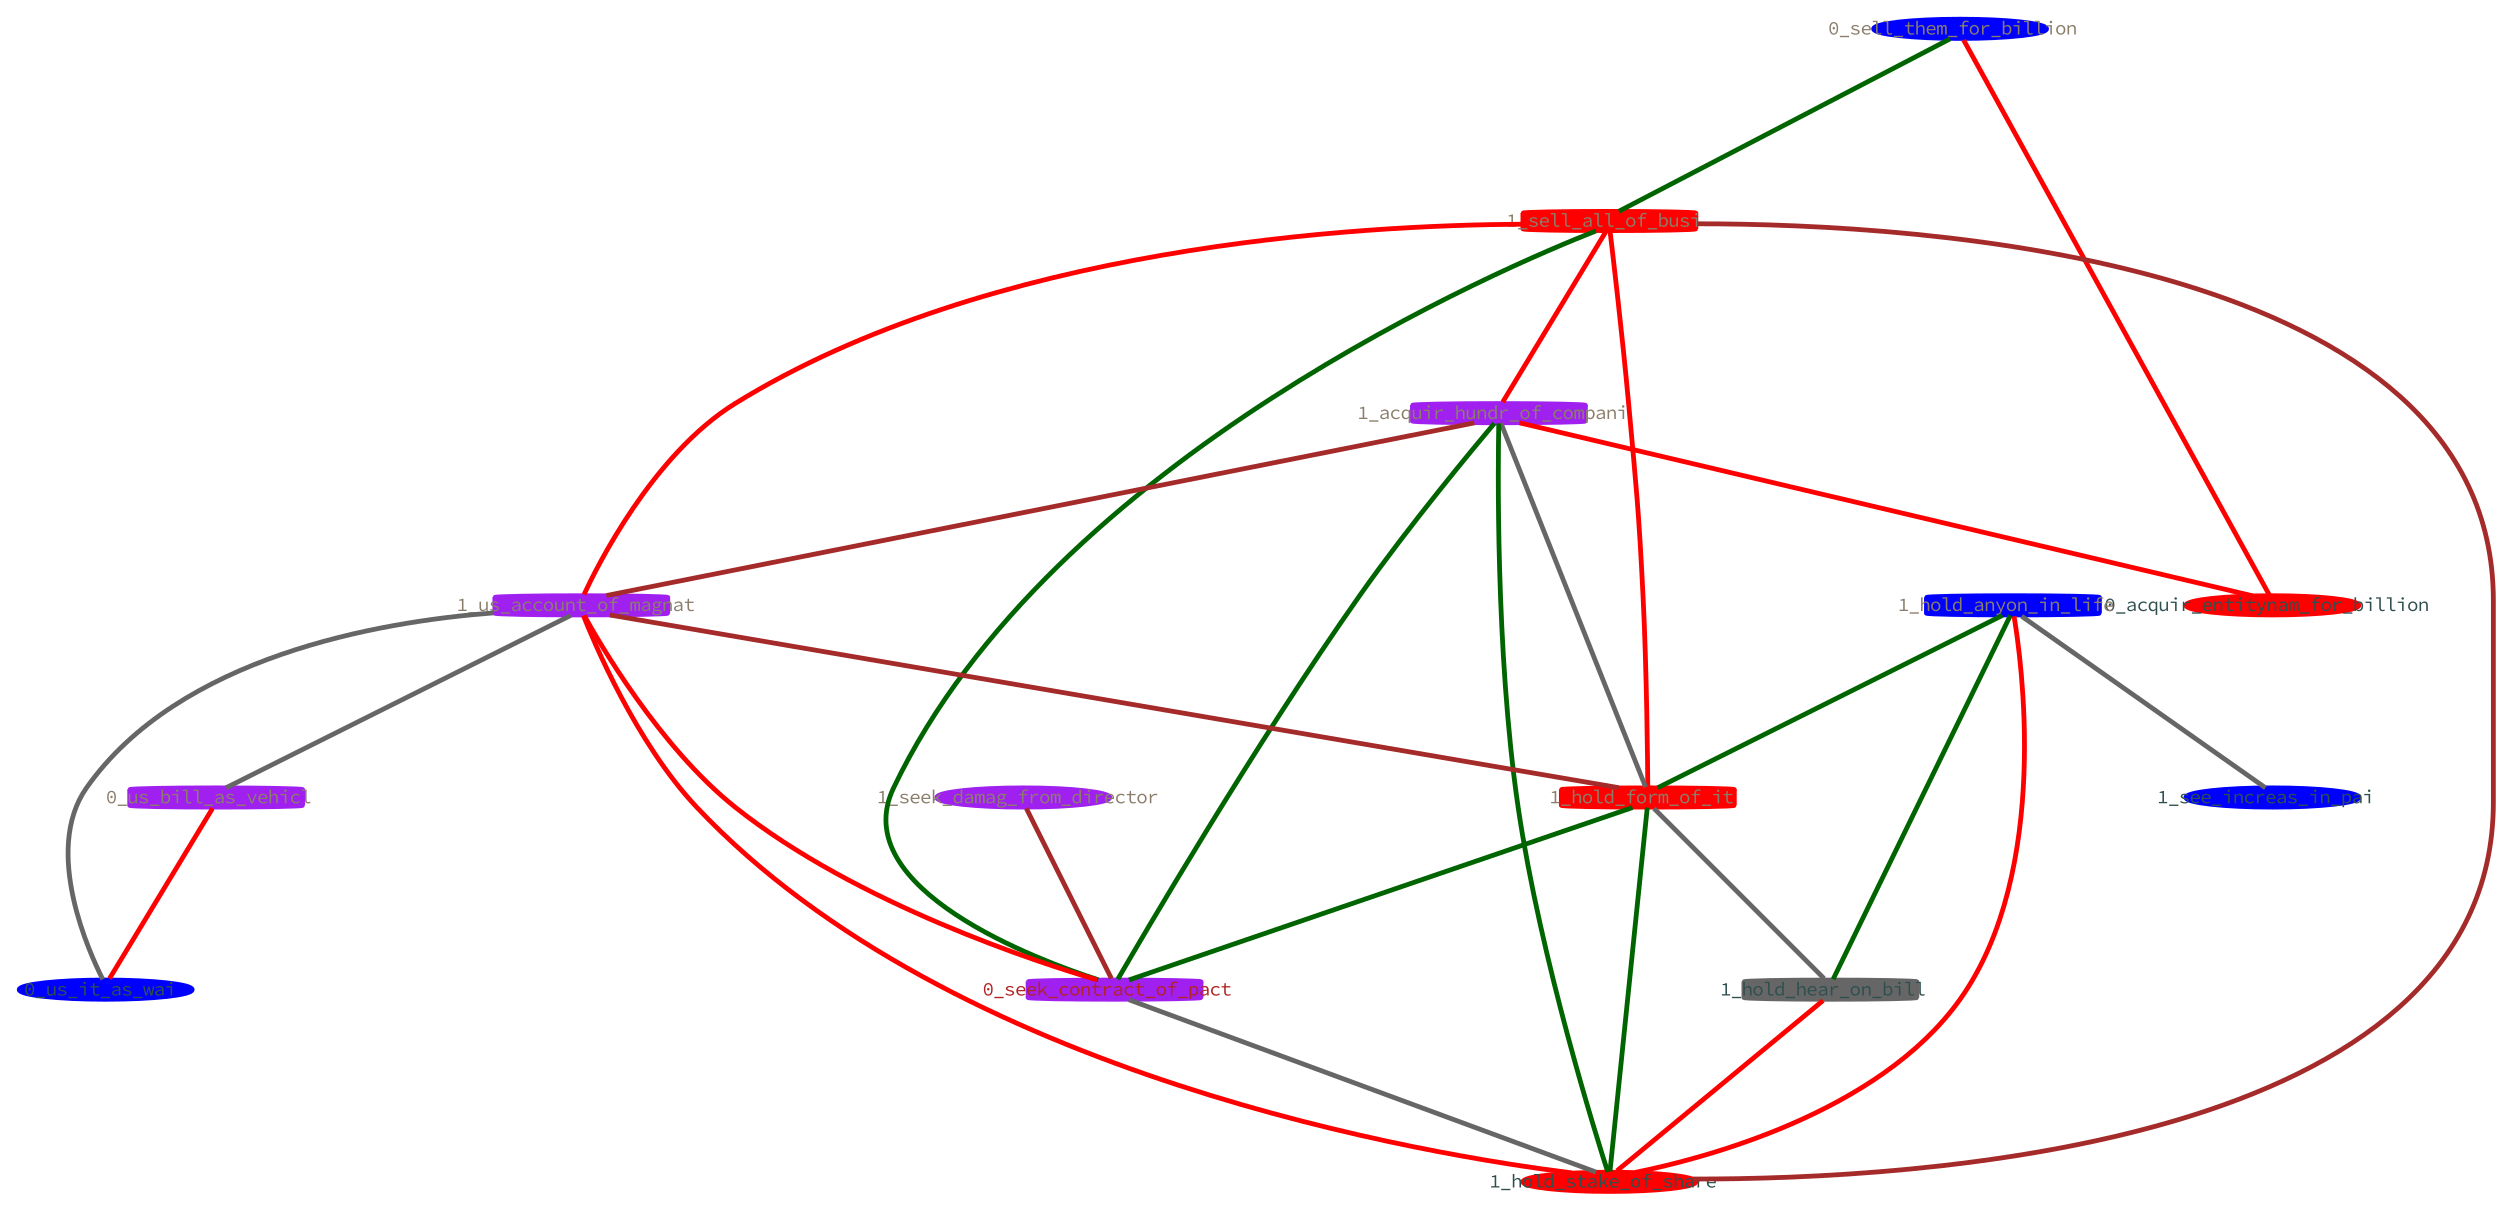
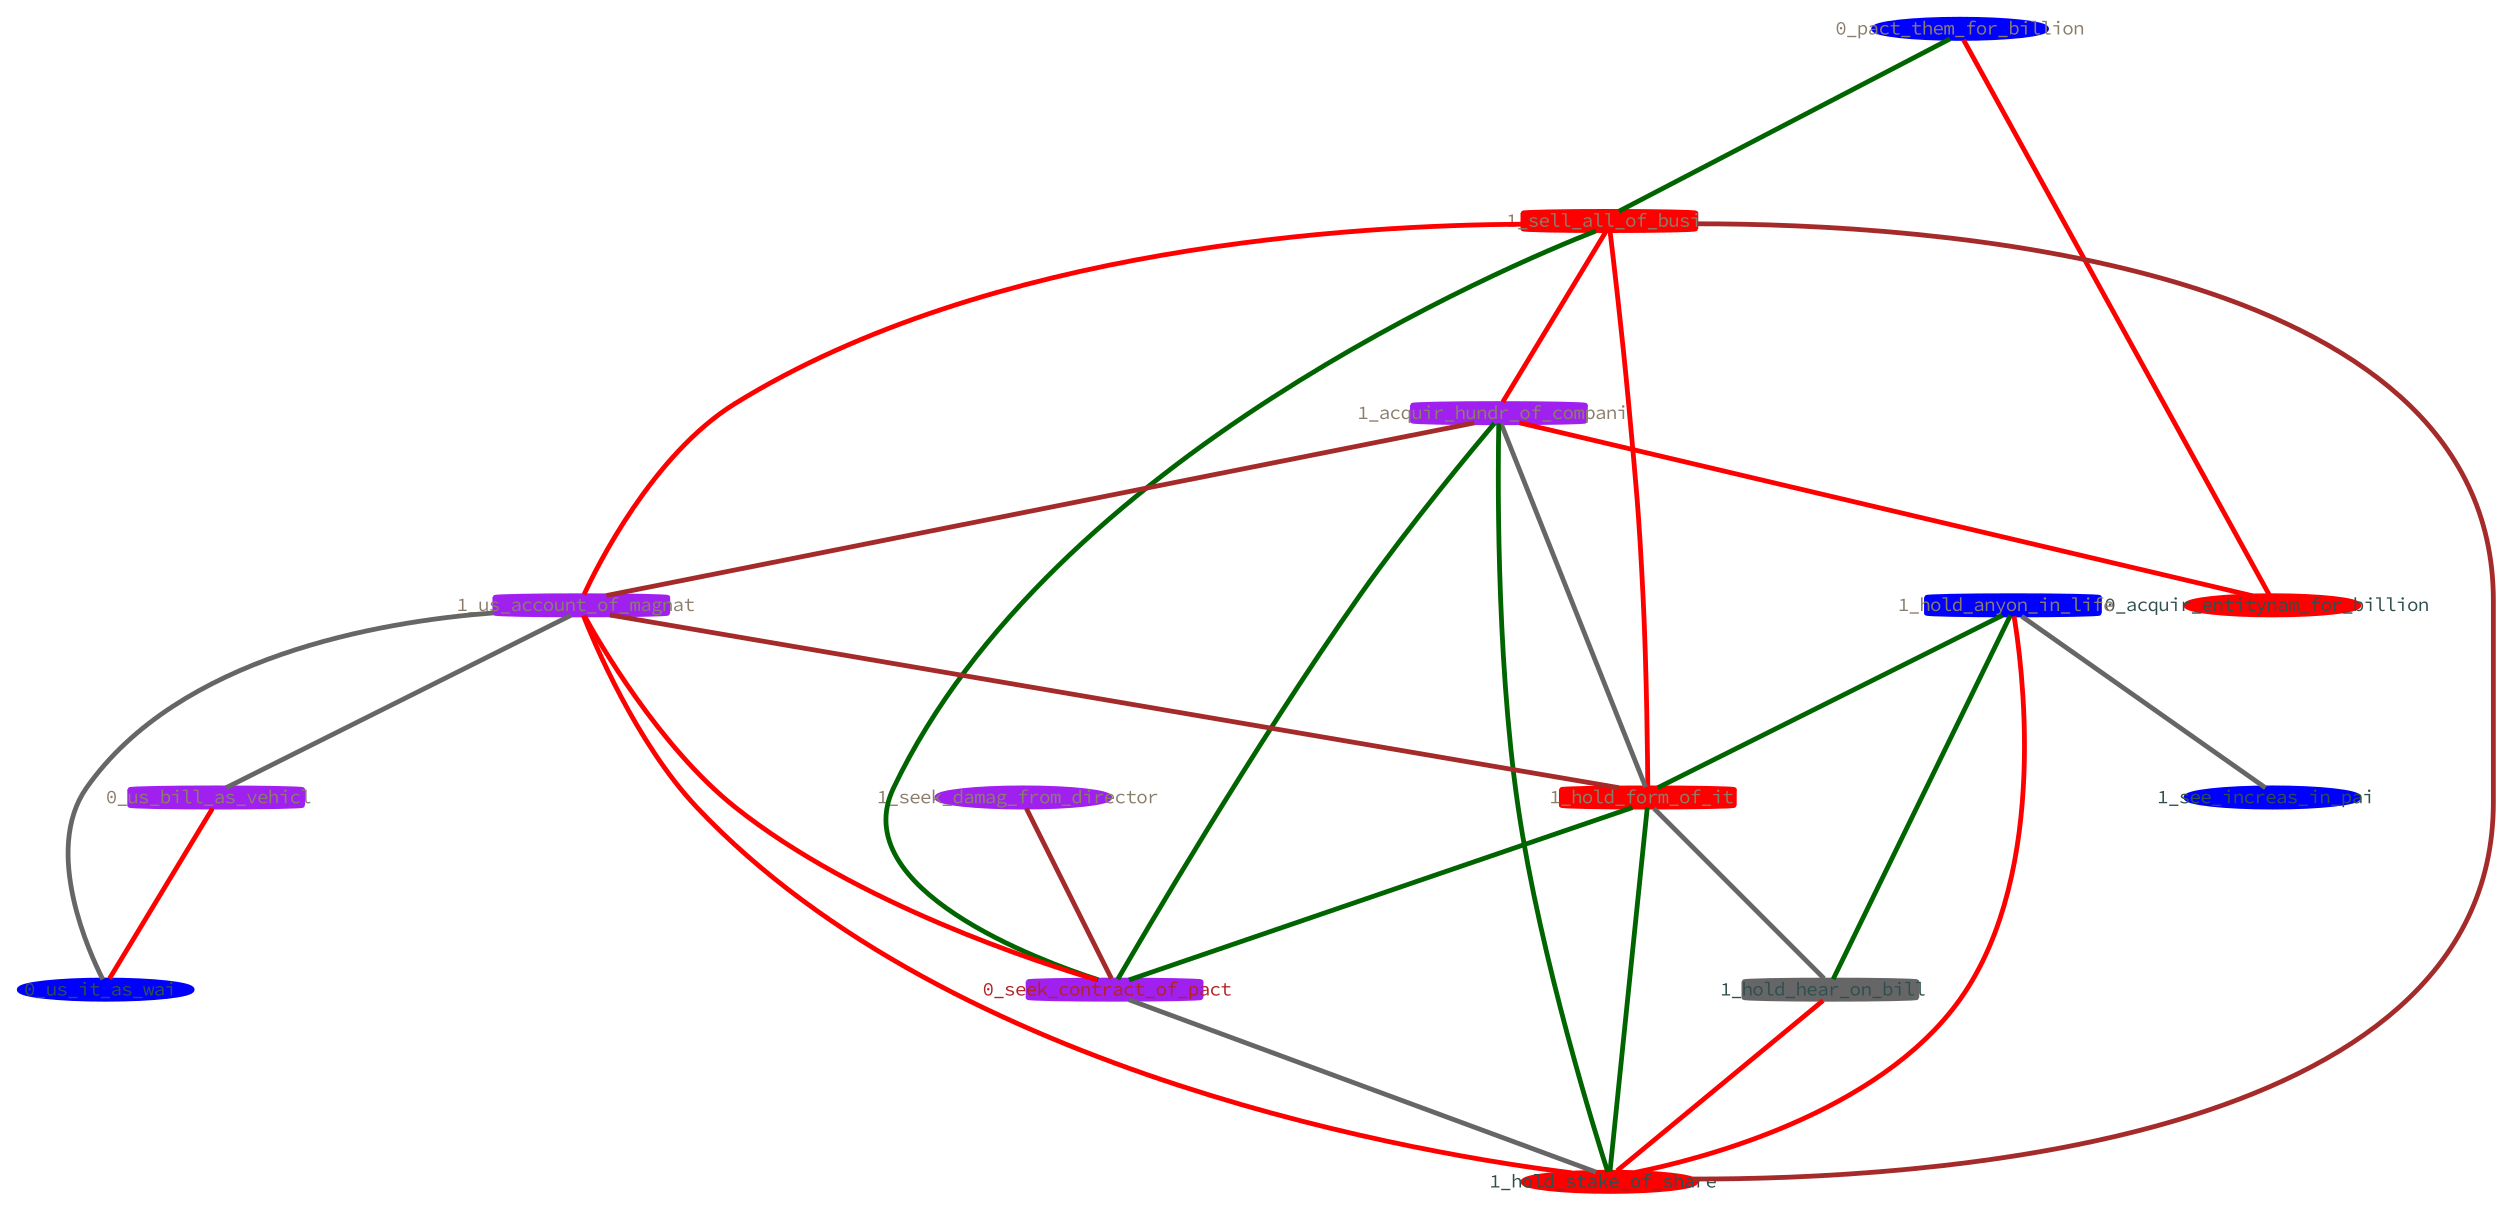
node "0_sell_them_for_billion": label "0_sell_them_for_billion" -> "0_pact_them_for_billion"
